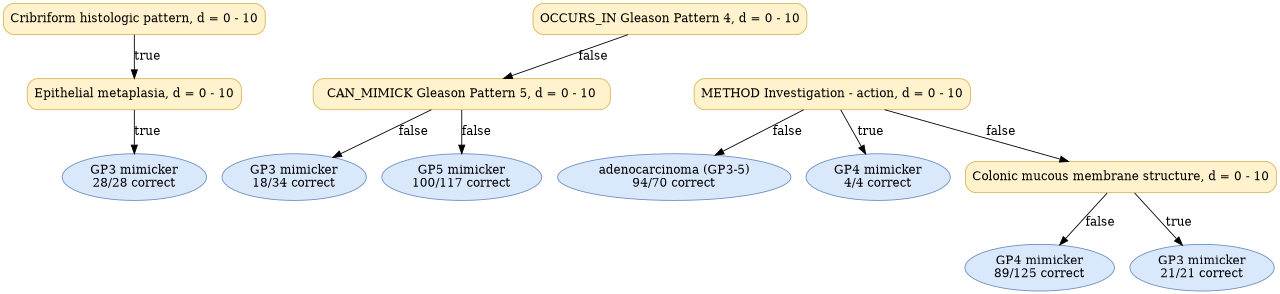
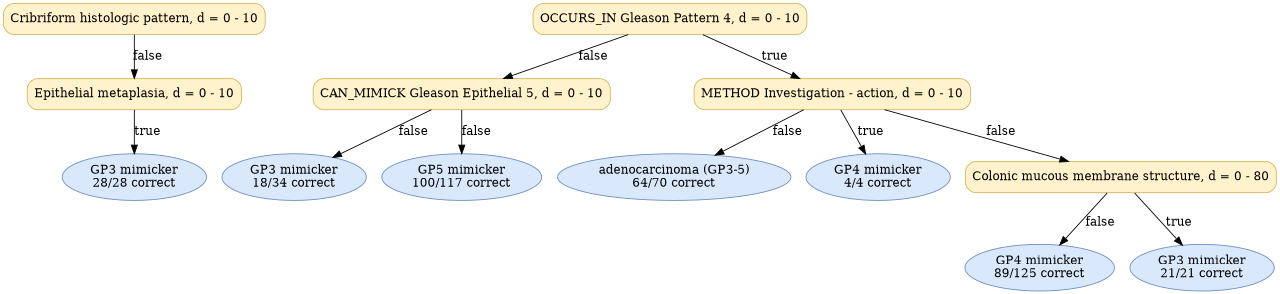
edge "OCCURS_IN Gleason Pattern 4, d = 0 - 10" -> "METHOD Investigation - action, d = 0 - 10": added, label "true"
edge "Cribriform histologic pattern, d = 0 - 10" -> "Epithelial metaplasia, d = 0 - 10": label "true" -> "false"
node "CAN_MIMICK Gleason Pattern 5, d = 0 - 10": label "CAN_MIMICK Gleason Pattern 5, d = 0 - 10" -> "CAN_MIMICK Gleason Epithelial 5, d = 0 - 10"
node "Colonic mucous membrane structure, d = 0 - 10": label "Colonic mucous membrane structure, d = 0 - 10" -> "Colonic mucous membrane structure, d = 0 - 80"
node "adenocarcinoma (GP3-5)": text "94/70 correct" -> "64/70 correct"
